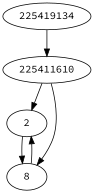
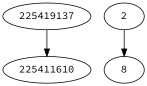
node "225419134": label "225419134" -> "225419137"
edge "225411610" -> "2": removed
edge "225411610" -> "8": removed
edge "8" -> "2": removed
